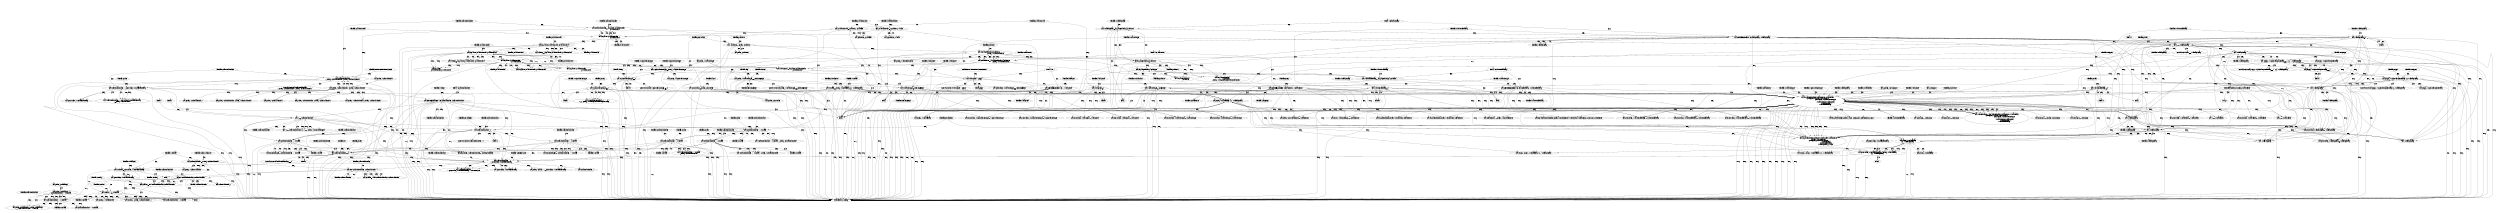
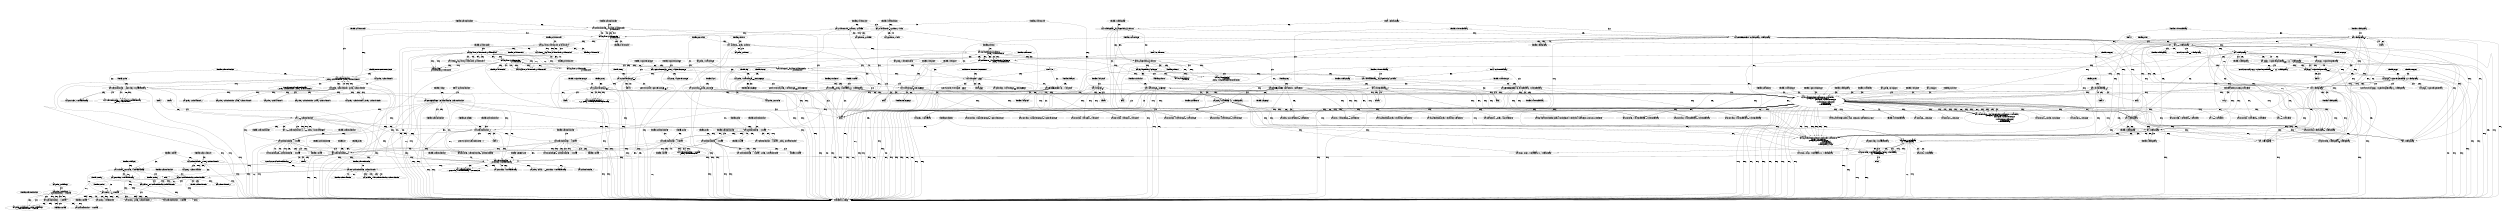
edge "(Call,u1_field_pic_flag = 0)" -> "(Call,ps_cur_slice->u1_nal_unit_type == IDR_SLICE_NAL)": now "(Call,u1_field_pic_flag = 0)" -> "(MethodReturn,WORD32)"
